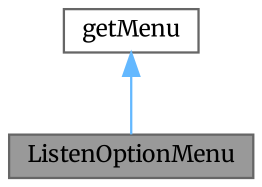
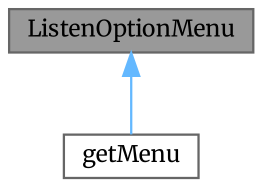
edge "ListenOptionMenu" -> "getMenu": reversed
